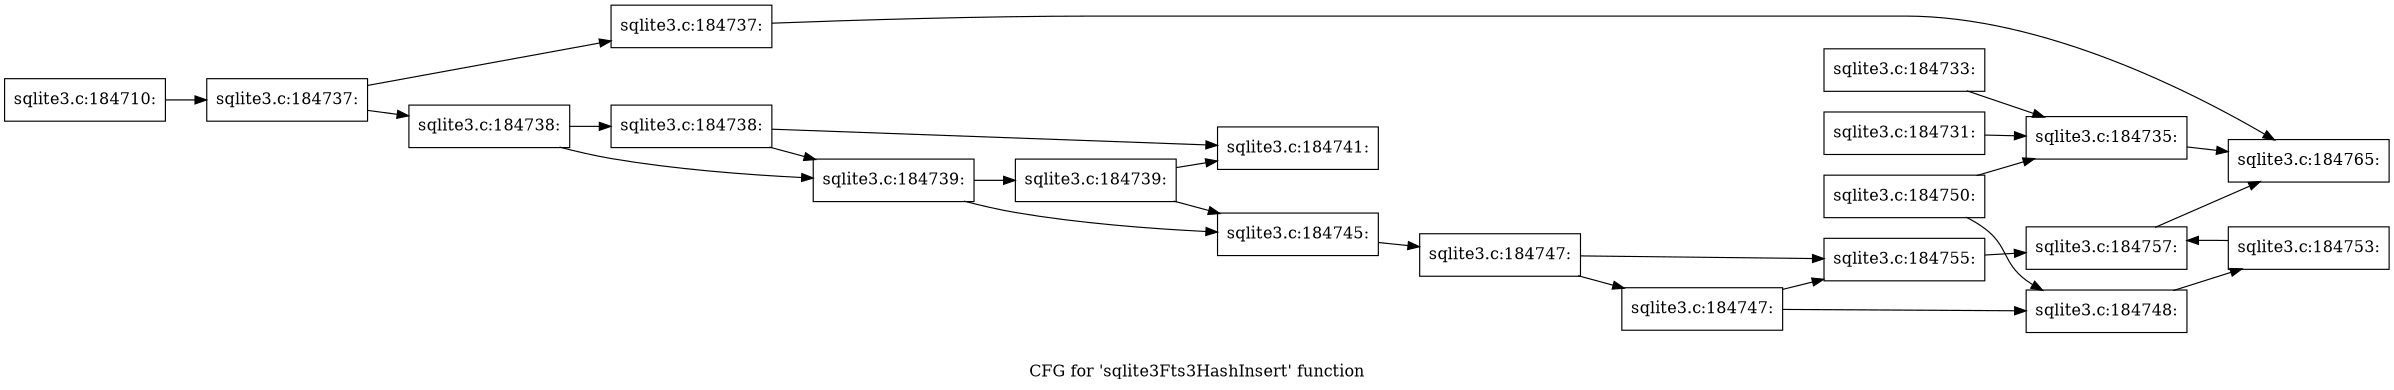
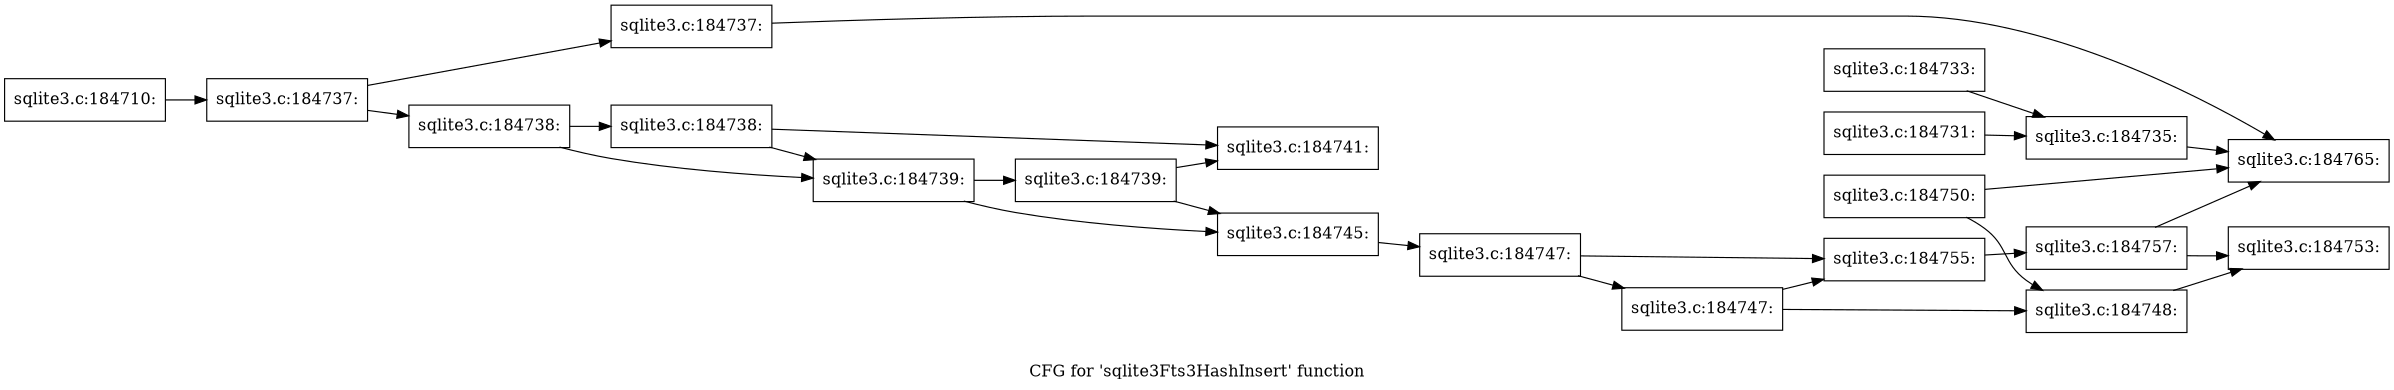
edge "sqlite3.c:184750:" -> "sqlite3.c:184735:": now "sqlite3.c:184750:" -> "sqlite3.c:184765:"
edge "sqlite3.c:184753:" -> "sqlite3.c:184757:": reversed
